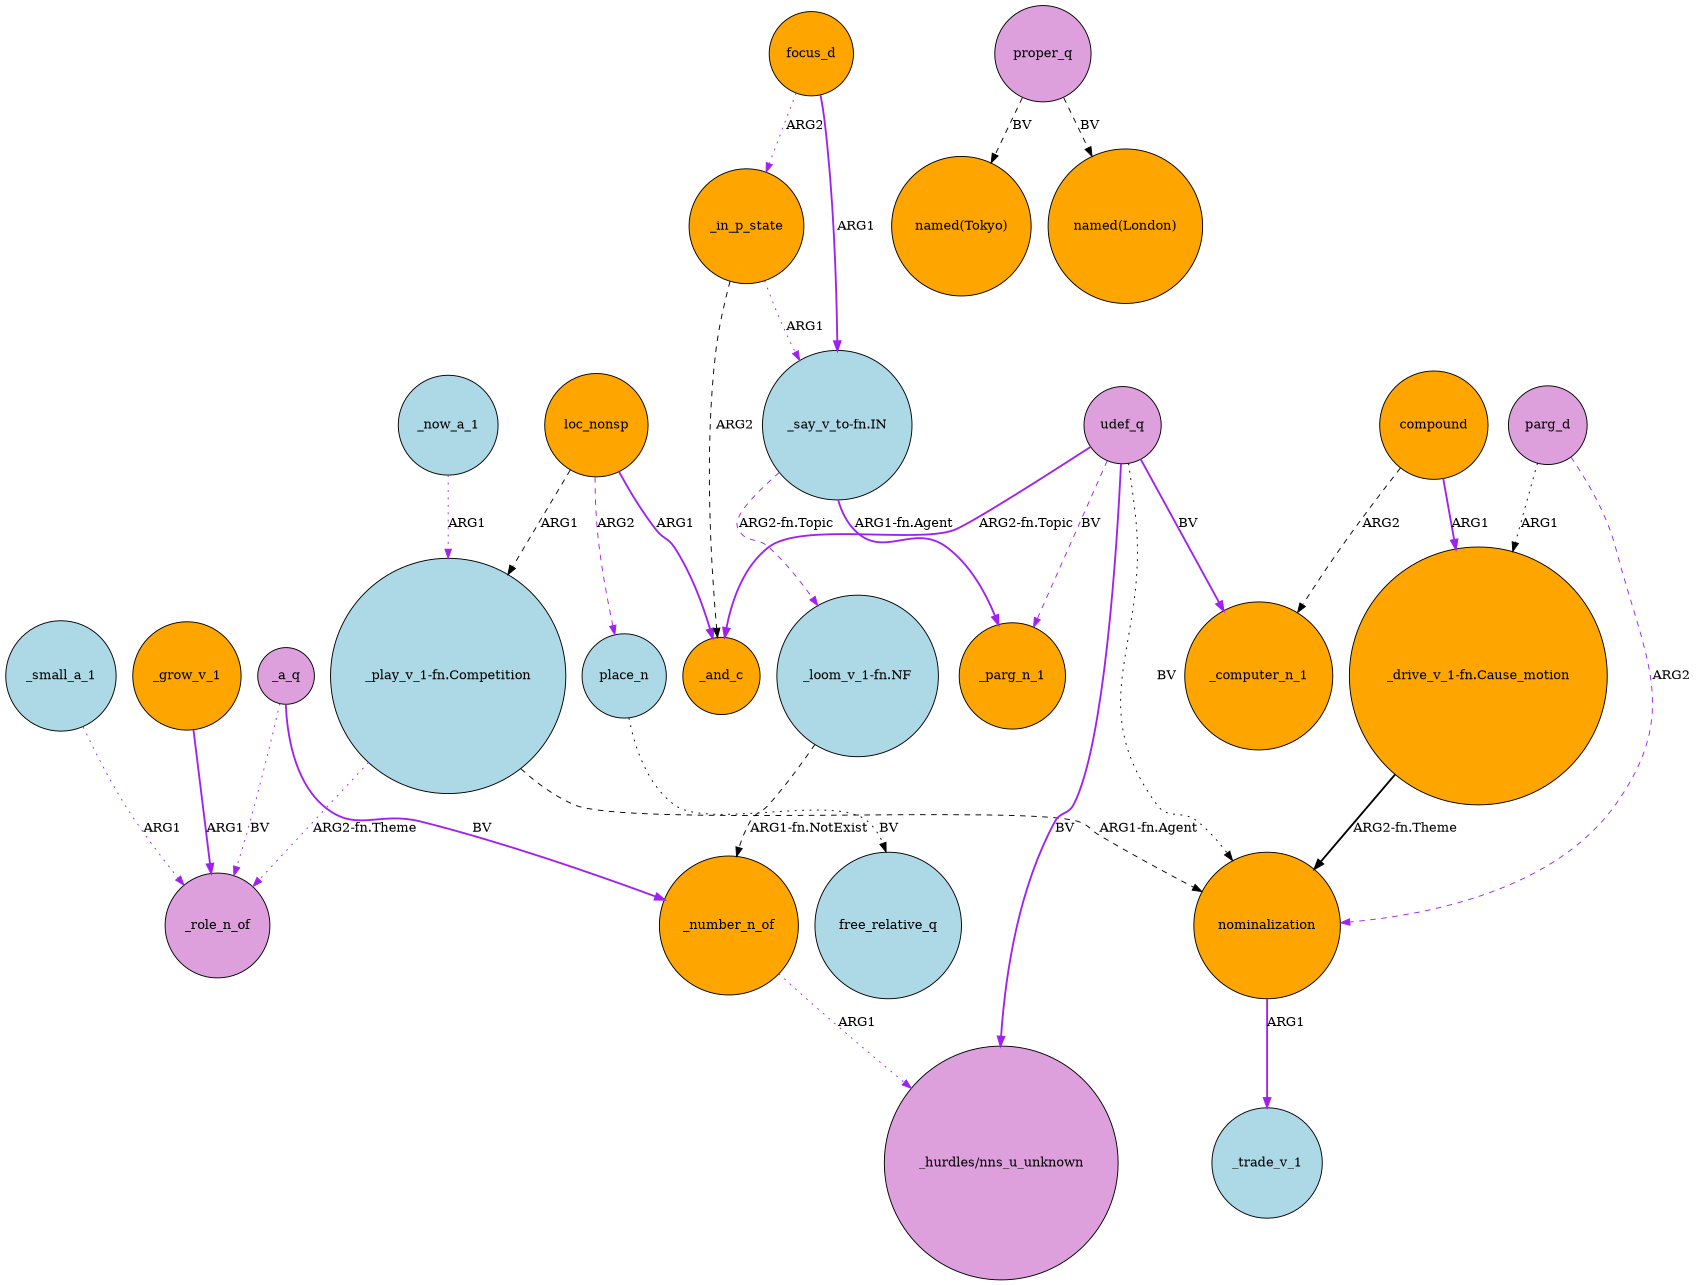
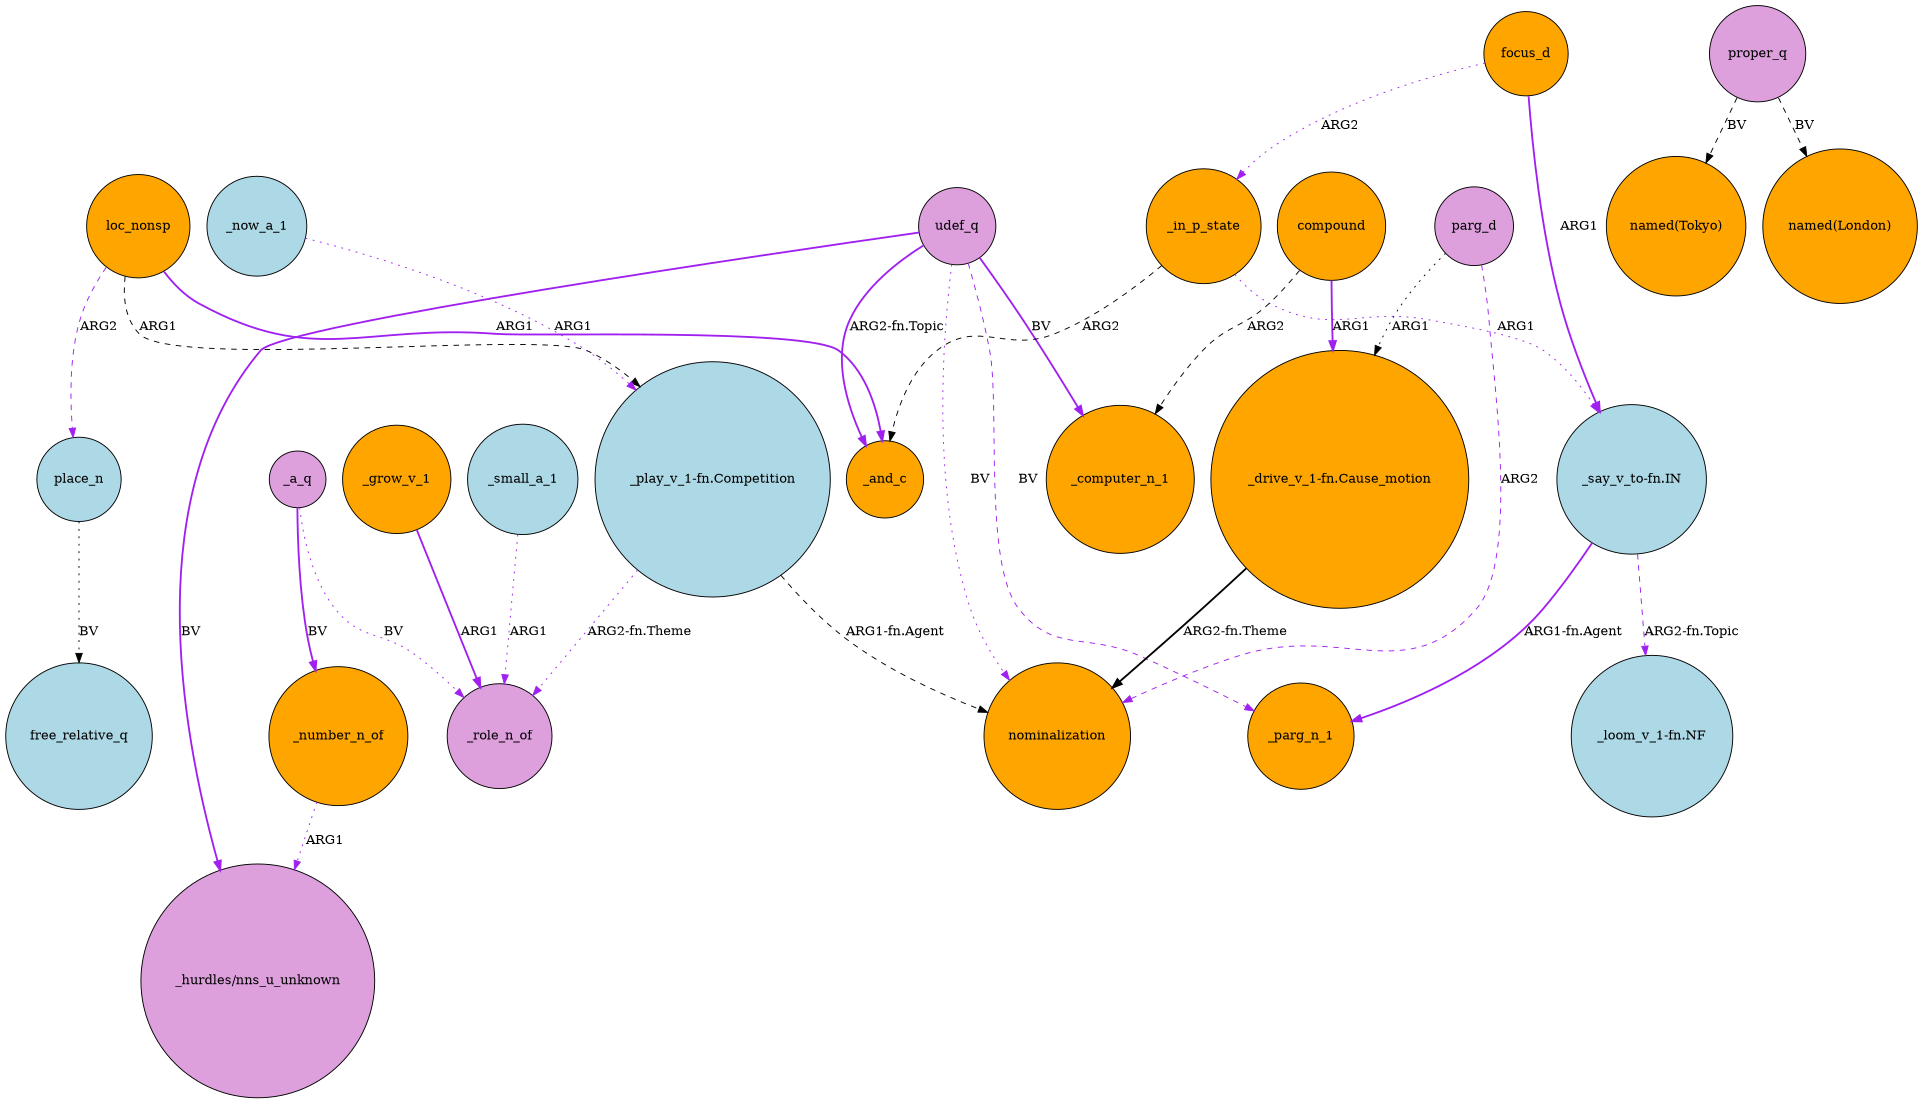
edge "udef_q" -> "nominalization": color black -> purple
edge "_loom_v_1-fn.NF" -> "_number_n_of": removed, label "ARG1-fn.NotExist"
node "_trade_v_1": removed
